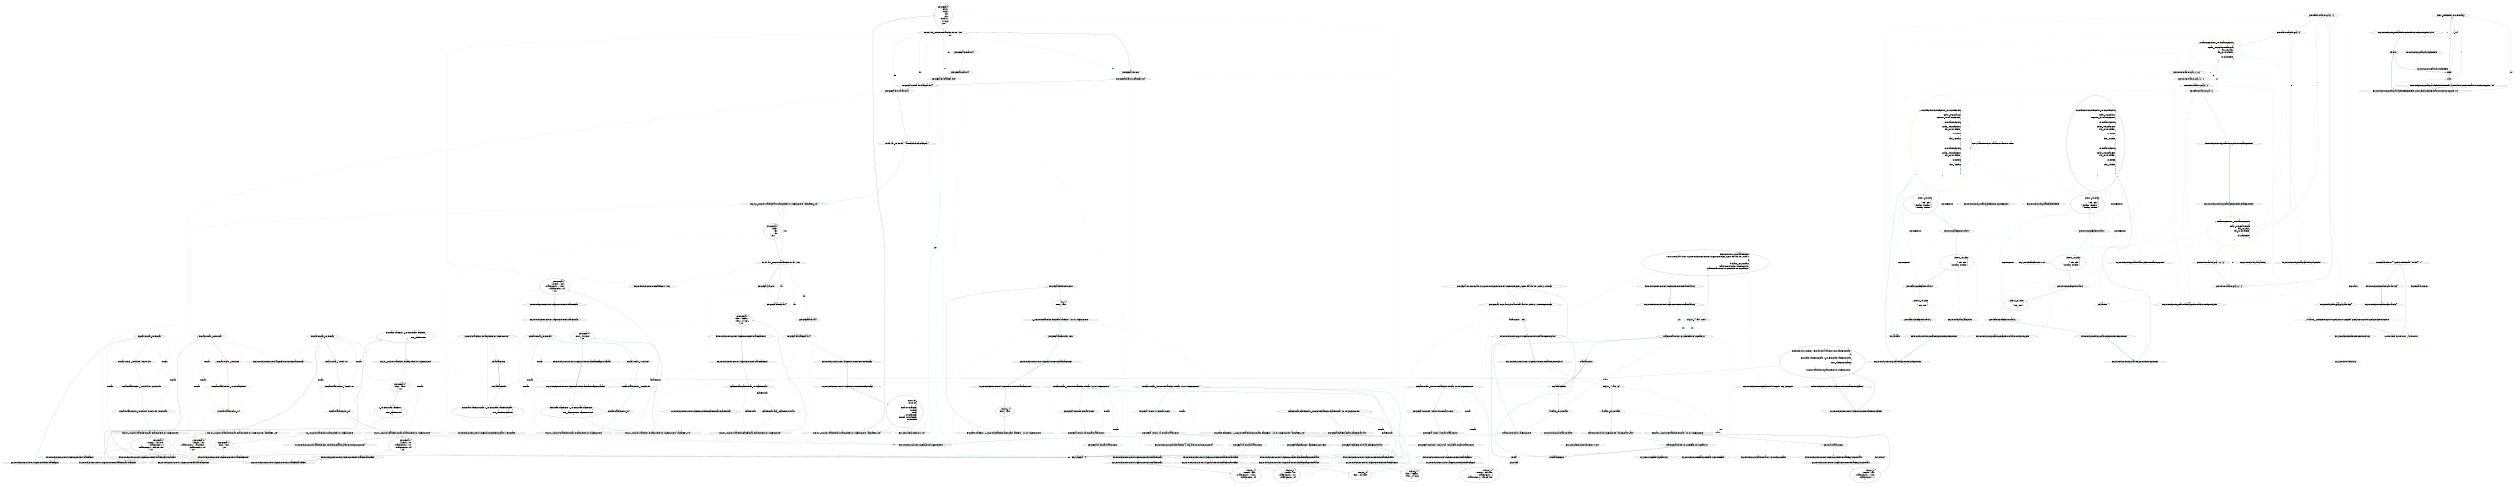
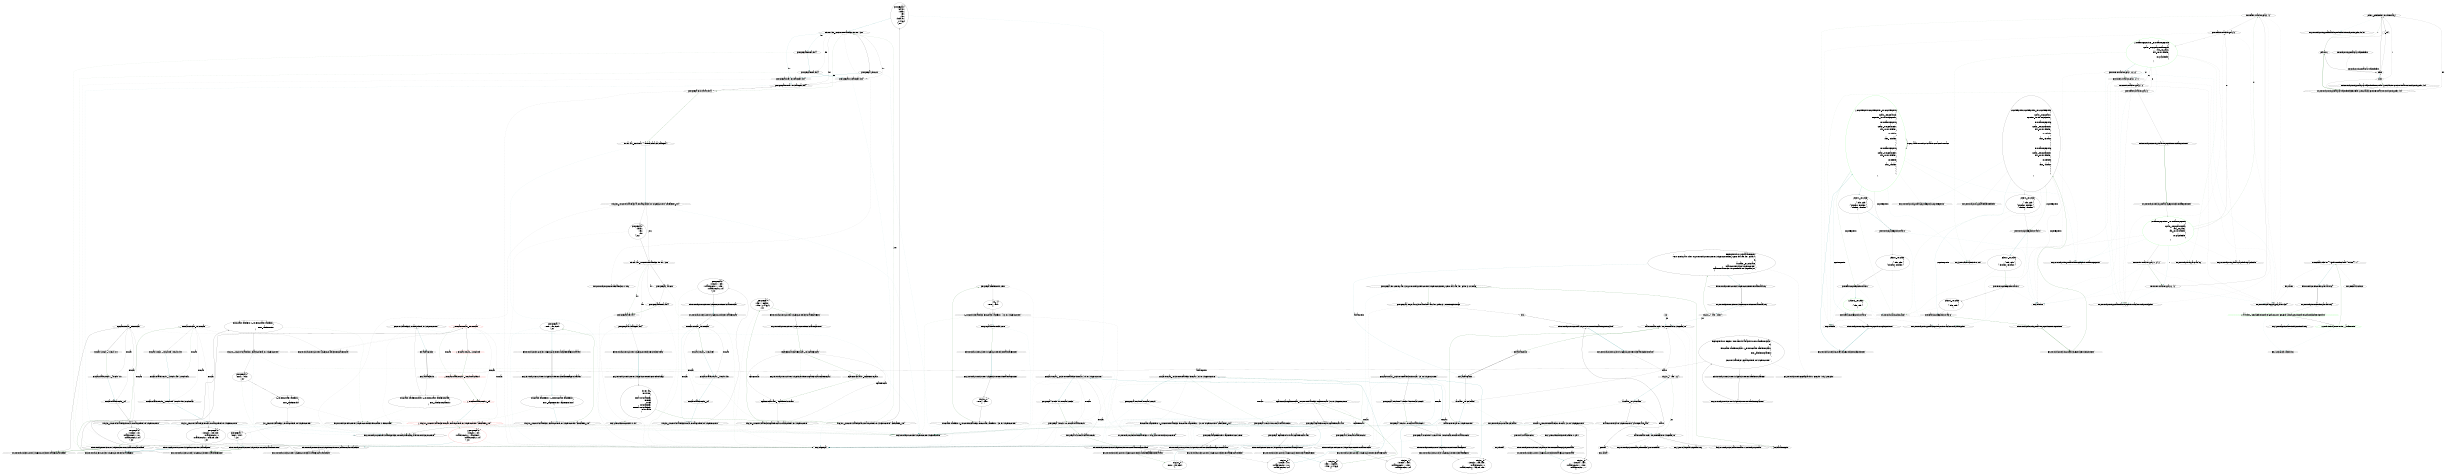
node "negativeEnumClass.Value1 = NegativeEnum.Negative": added
